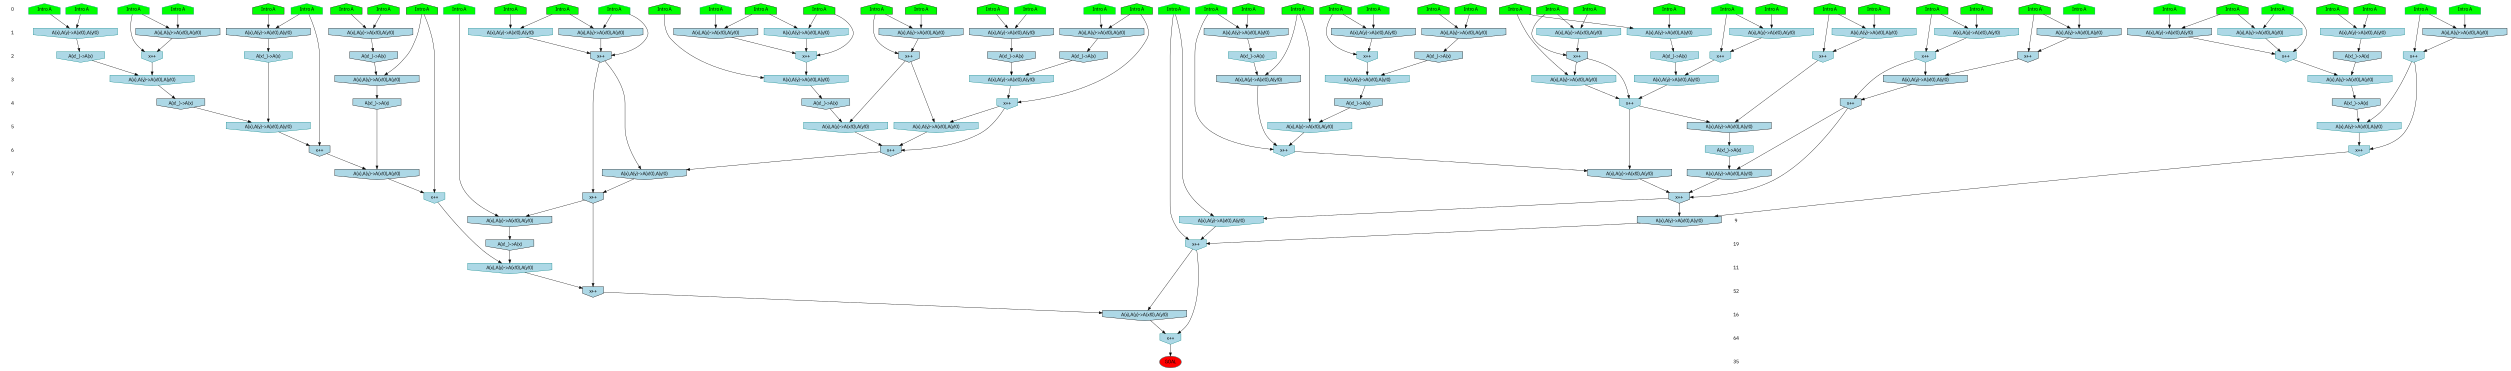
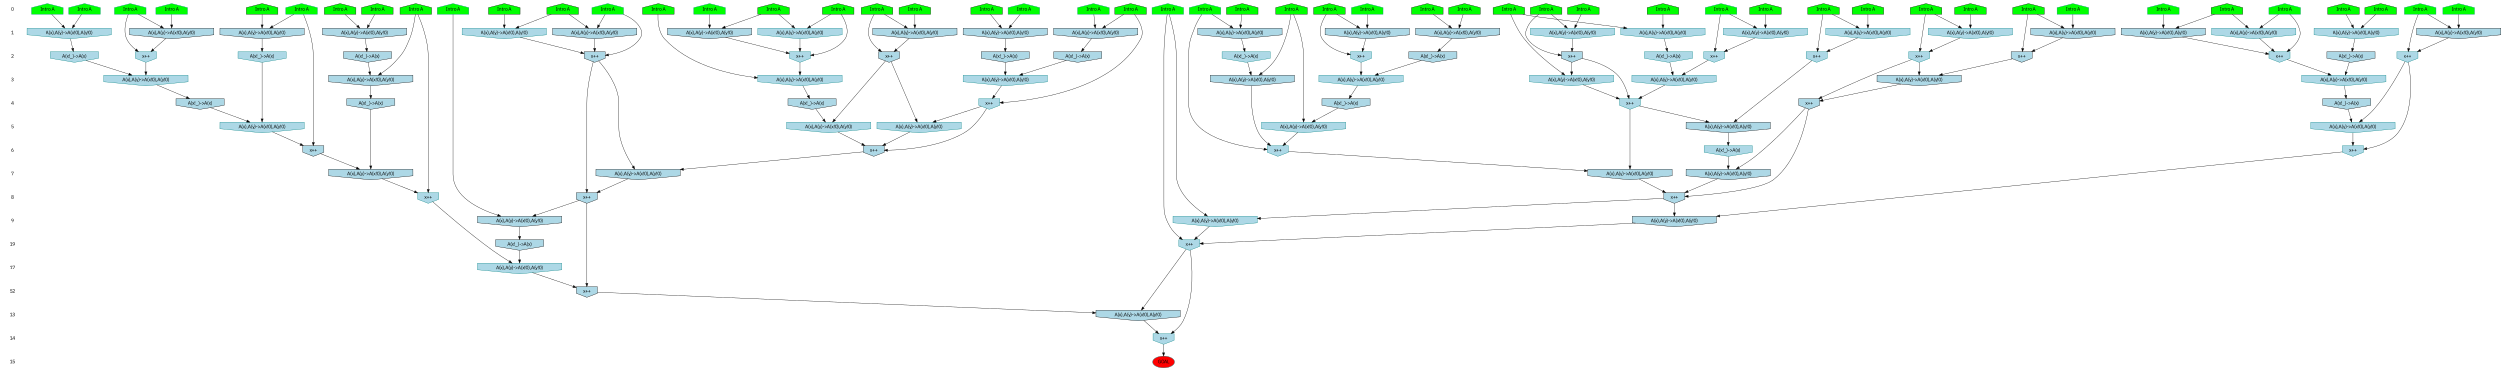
node "8": added
node "11": label "11" -> "17"
node "16": label "16" -> "13"
node "64": label "64" -> "14"
node "35": label "35" -> "15"
